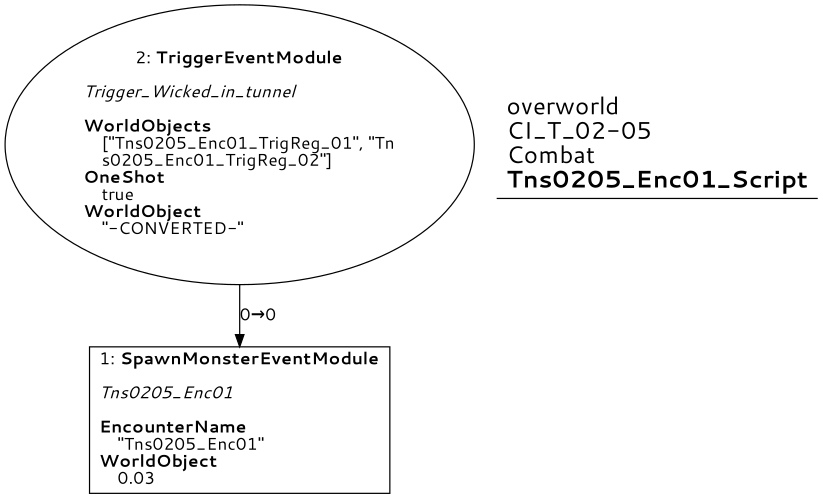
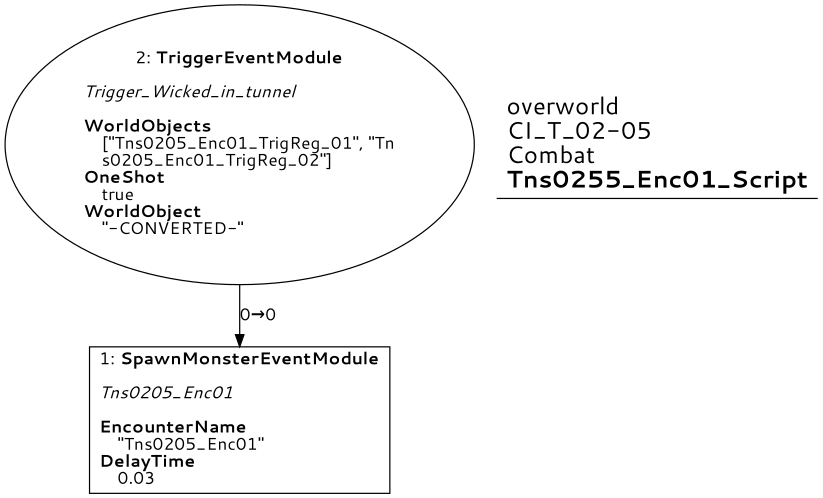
node "overworld": text "Tns0205_Enc01_Script" -> "Tns0255_Enc01_Script"
node "1:": text "WorldObject" -> "DelayTime"
